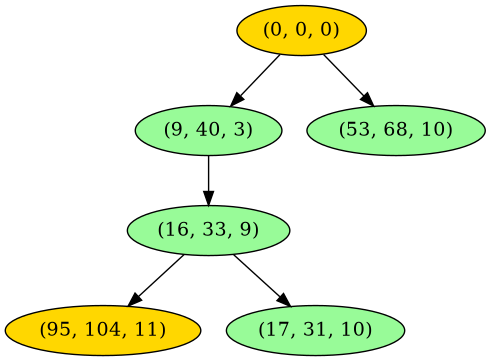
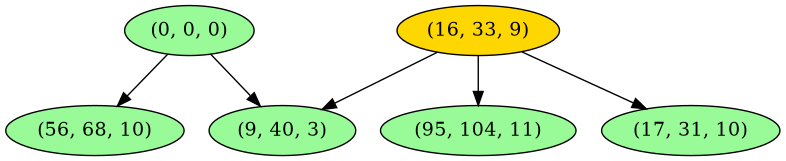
node "(0, 0, 0)": fillcolor gold -> palegreen
node "(53, 68, 10)": label "(53, 68, 10)" -> "(56, 68, 10)"
edge "(9, 40, 3)" -> "(16, 33, 9)": reversed
node "(16, 33, 9)": fillcolor palegreen -> gold
node "(95, 104, 11)": fillcolor gold -> palegreen
